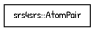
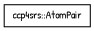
node "srs4srs::AtomPair": label "srs4srs::AtomPair" -> "ccp4srs::AtomPair"
